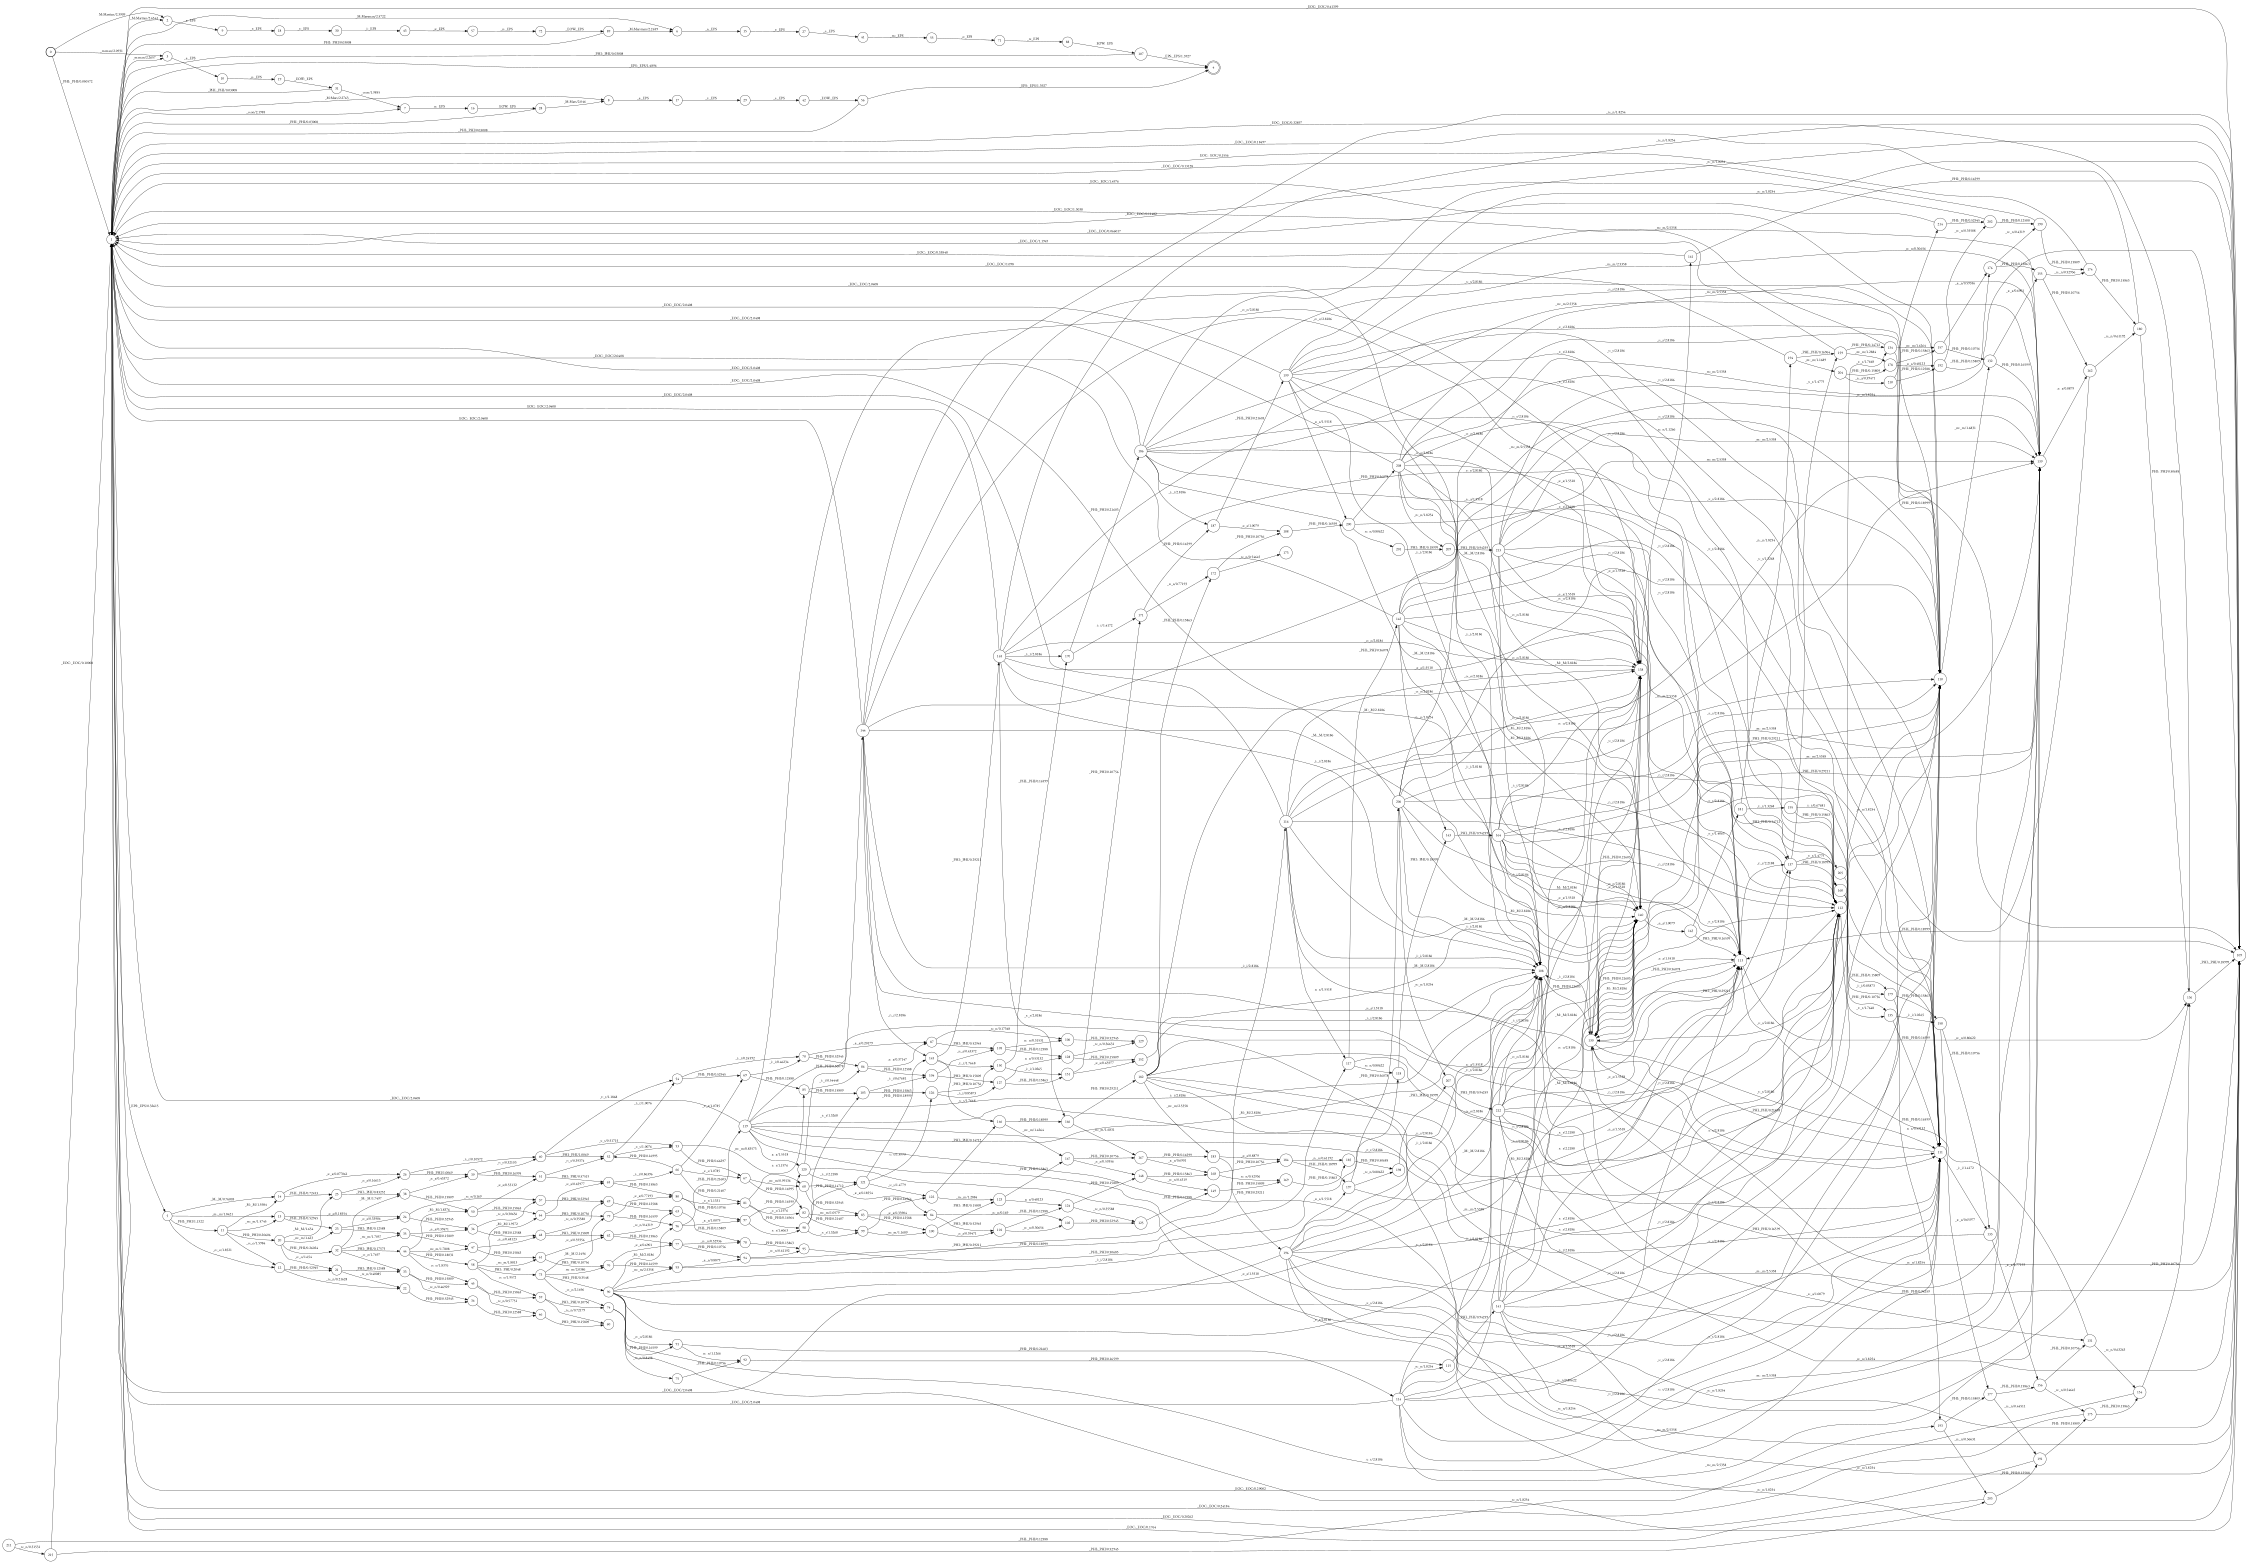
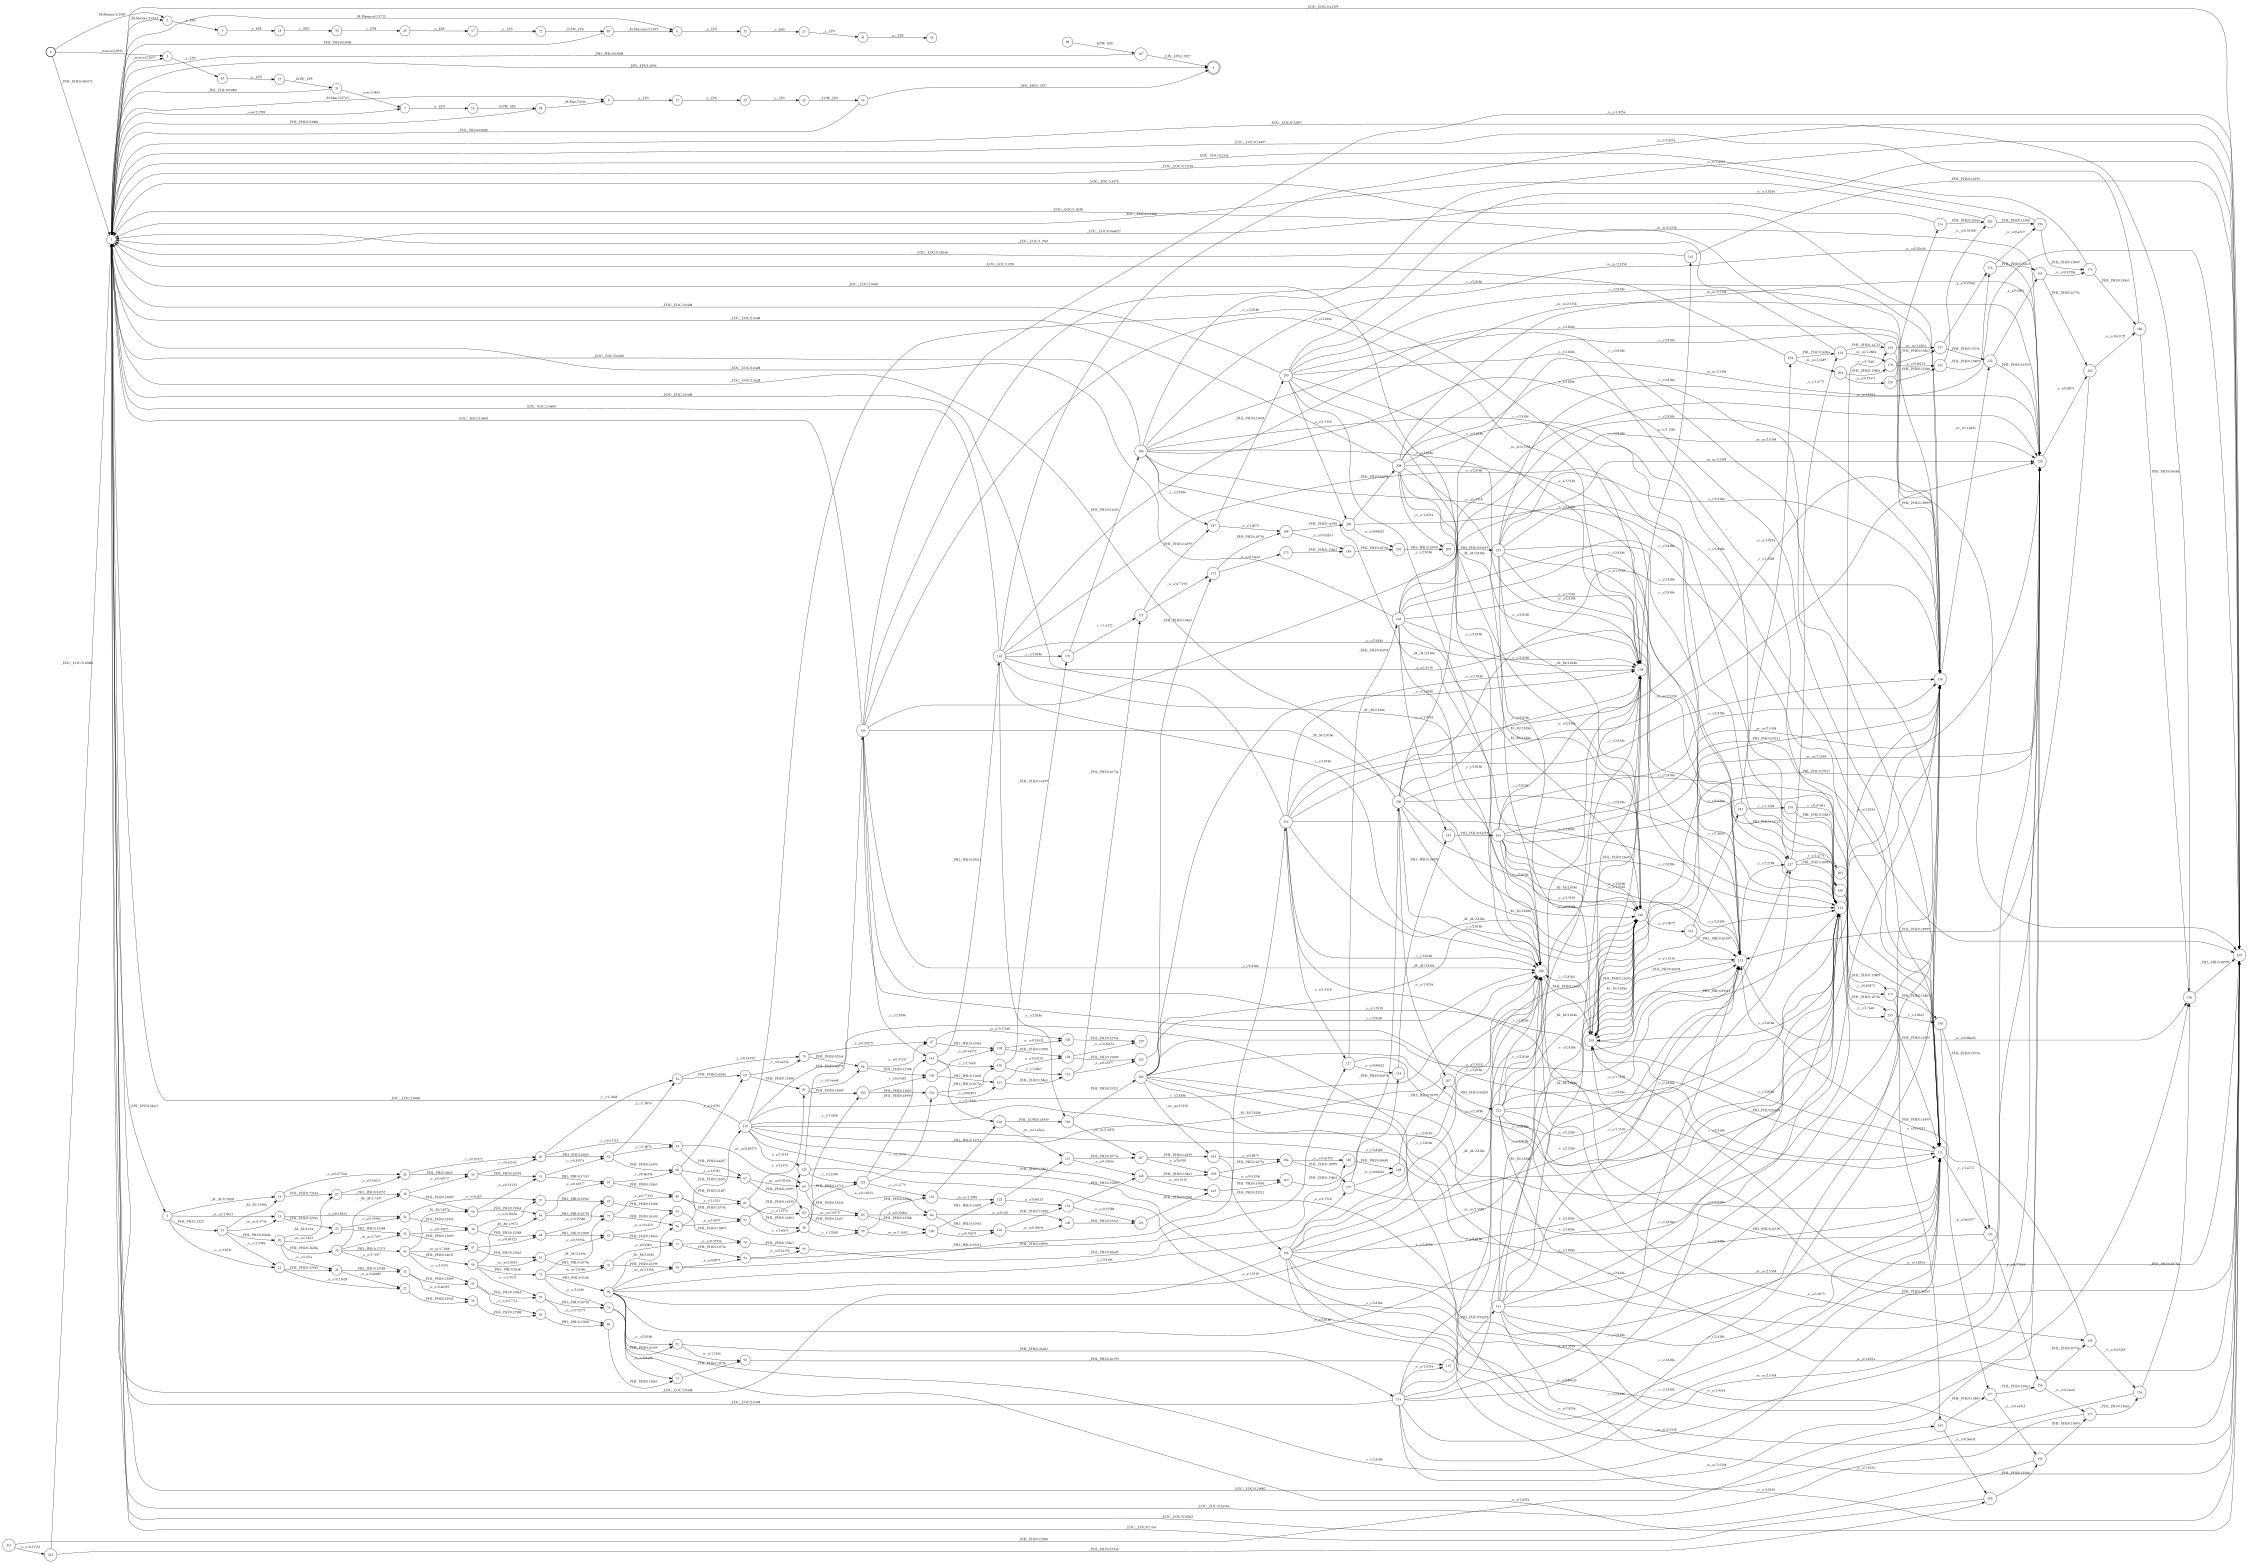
node "71": removed
node "189": added
edge "146" -> "166": label "_PHI:_PHI/0.18999" -> "_PHI:_EOW/0.18999"
edge "66" -> "52": reversed
edge "60" -> "75": added, label "_PHI:_PHI/0.15863"
